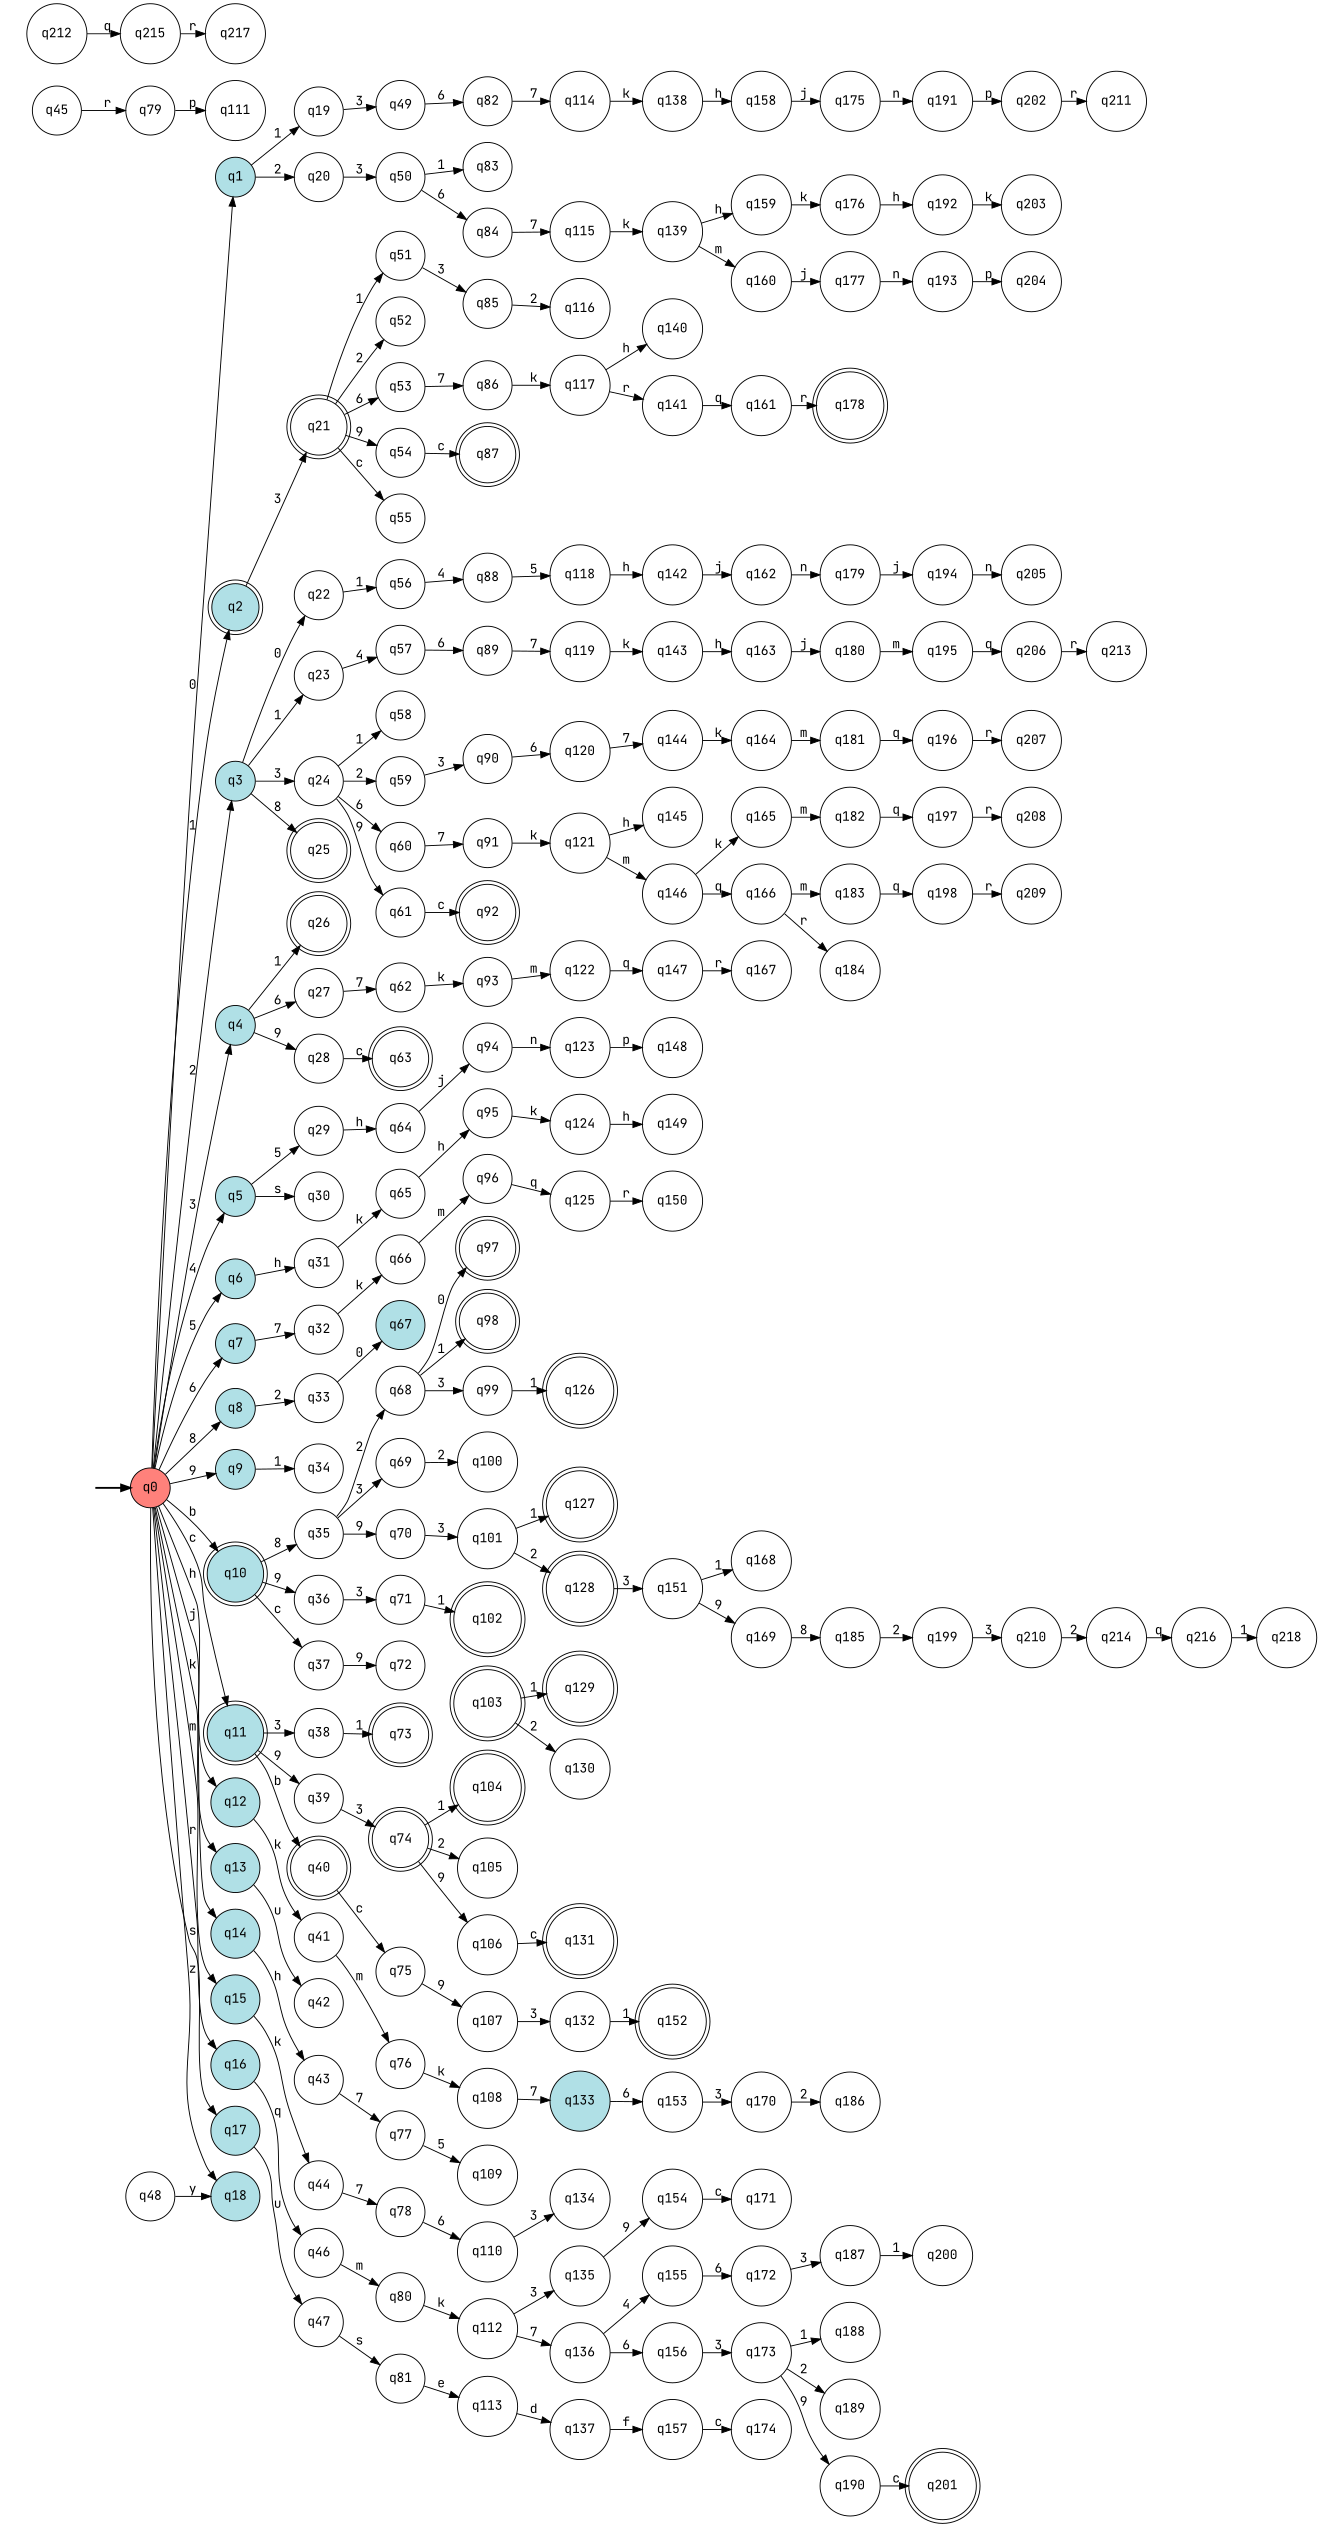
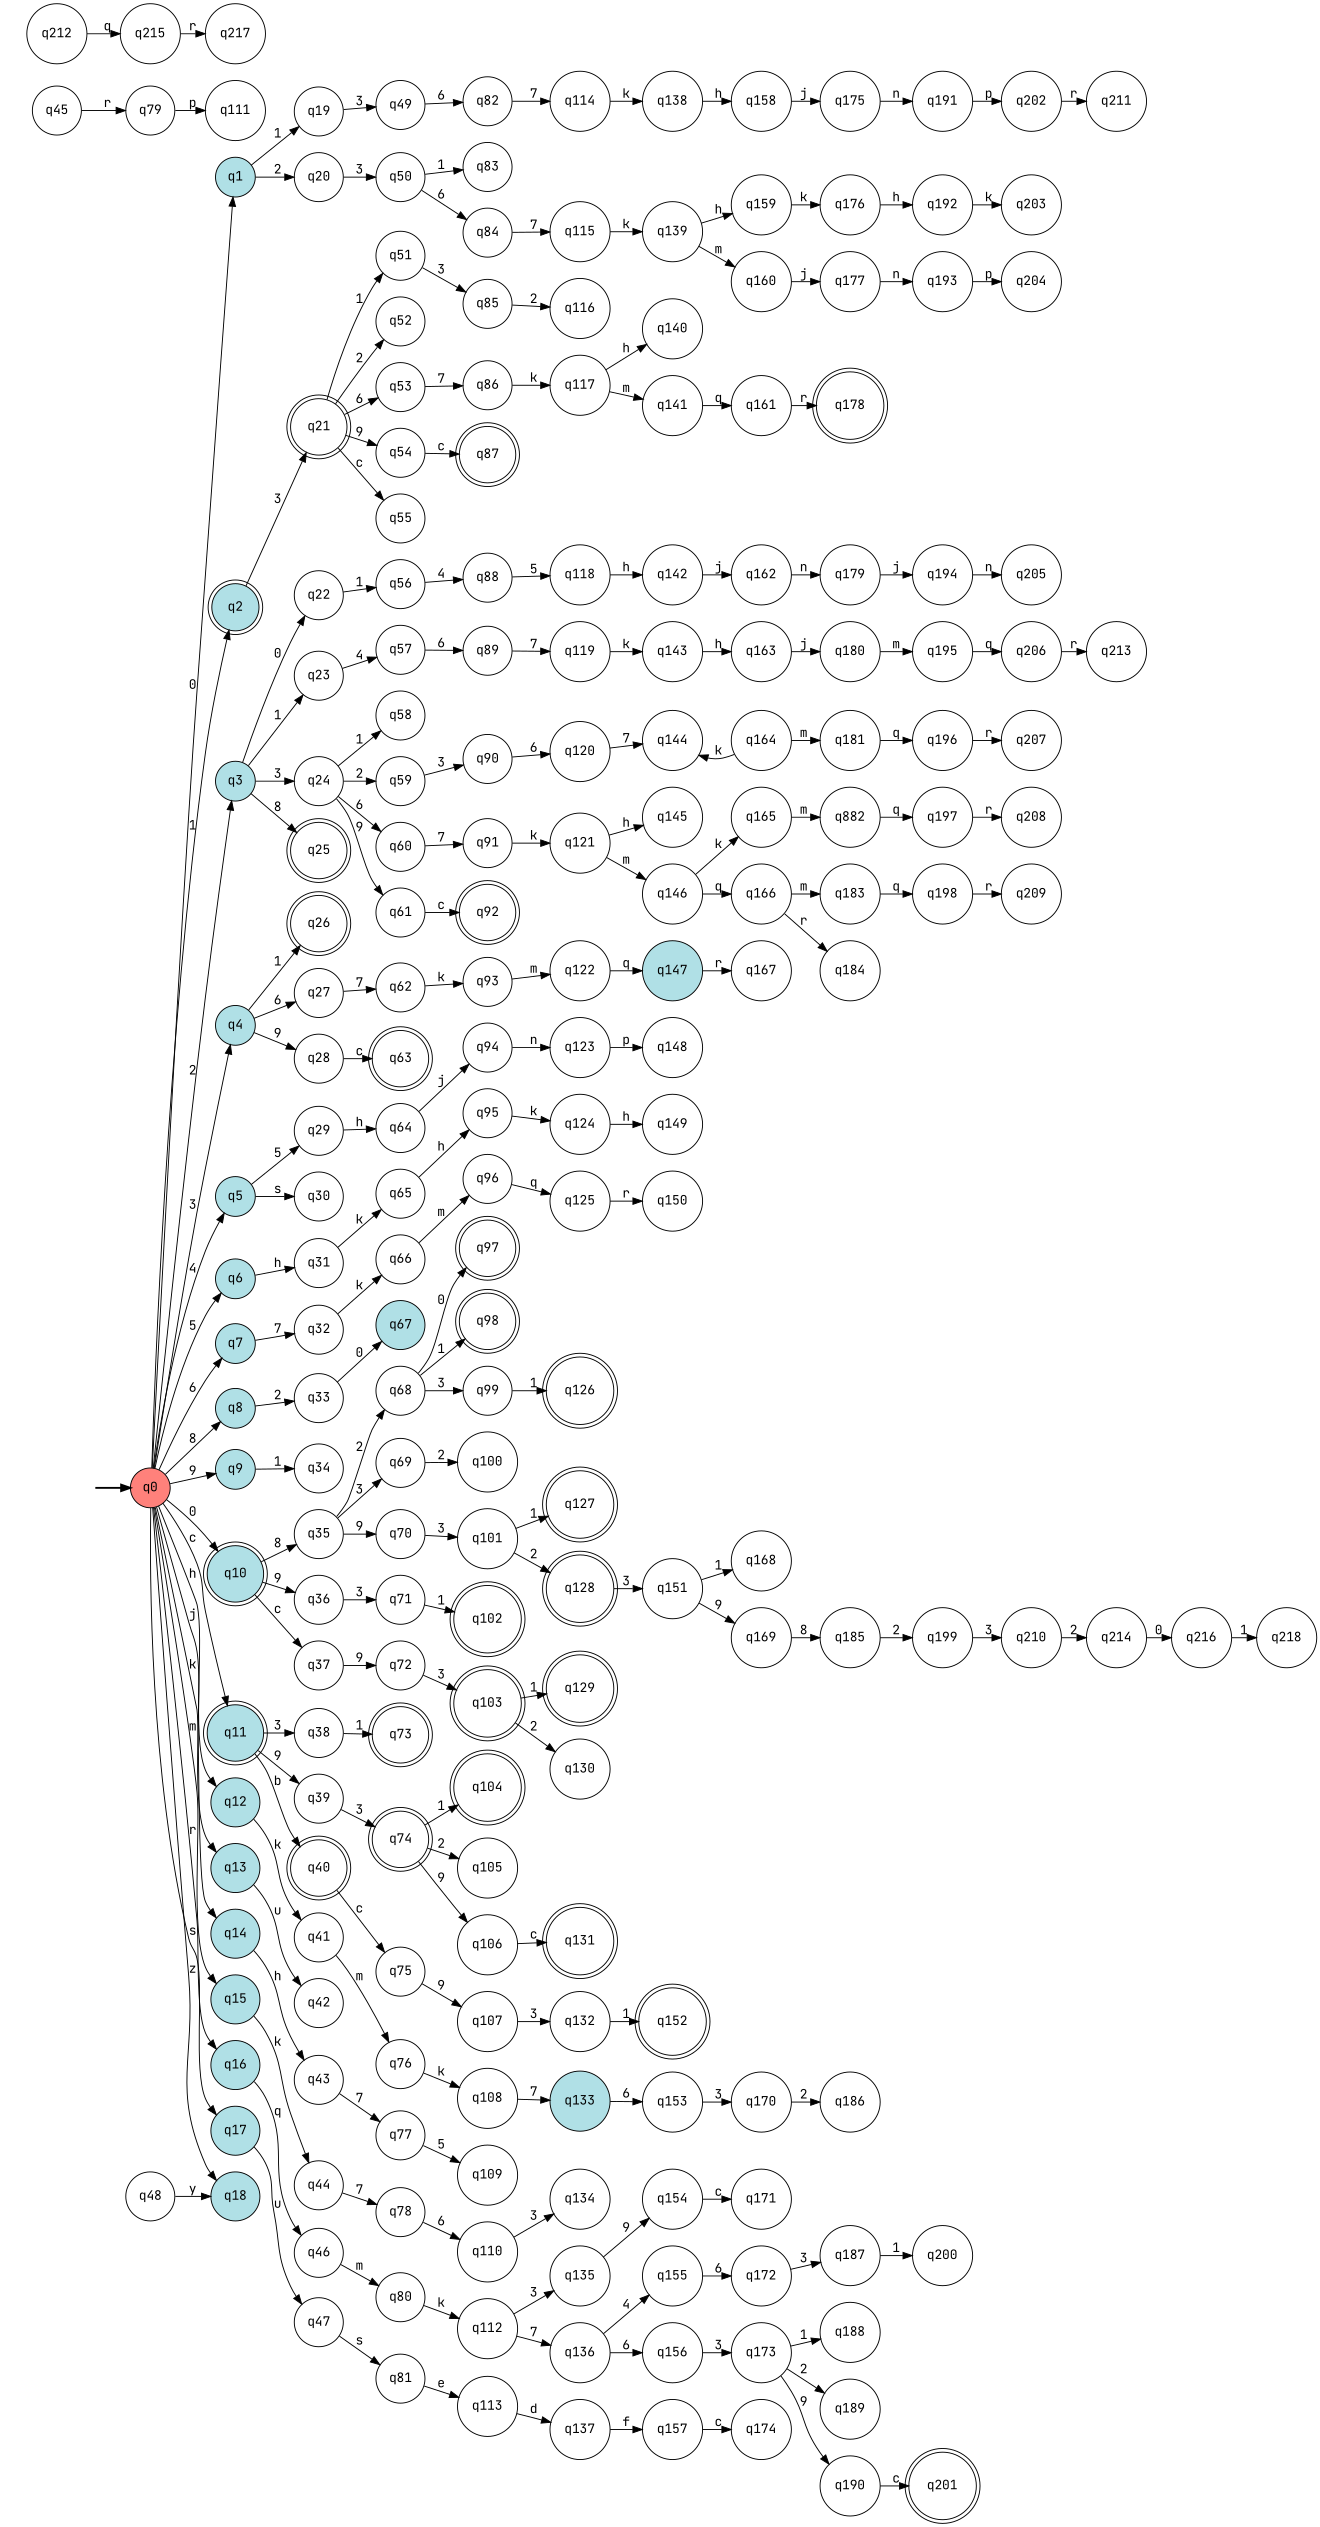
edge "q117" -> "q141": label "r" -> "m"
edge "q144" -> "q164": reversed
node "q182": label "q182" -> "q882"
node "q147": fillcolor white -> powderblue
edge "q0" -> "q10": label "b" -> "0"
edge "q214" -> "q216": label "q" -> "0"
edge "q72" -> "q103": added, label "3"
